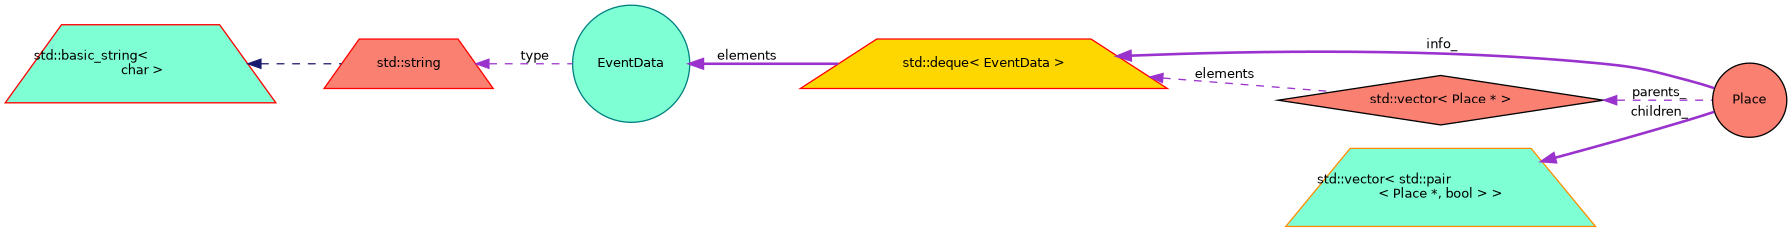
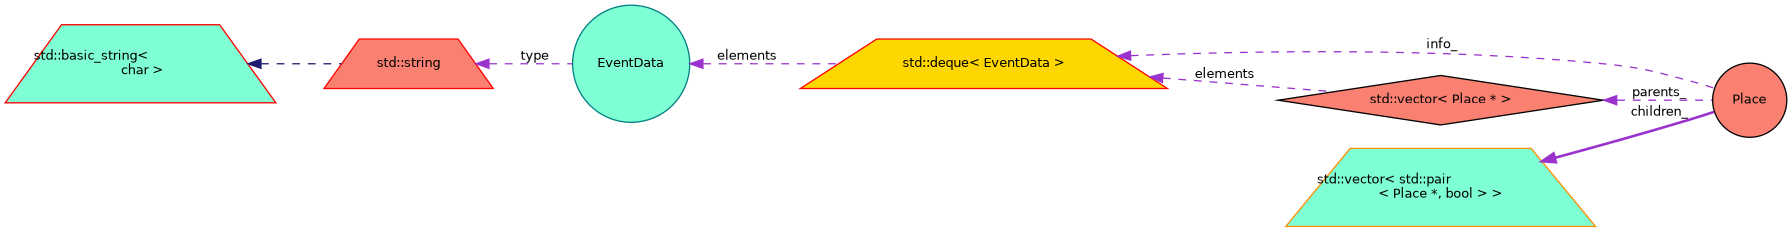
edge "Place" -> "std::deque< EventData >": style bold -> dashed
edge "std::deque< EventData >" -> "EventData": style bold -> dashed
